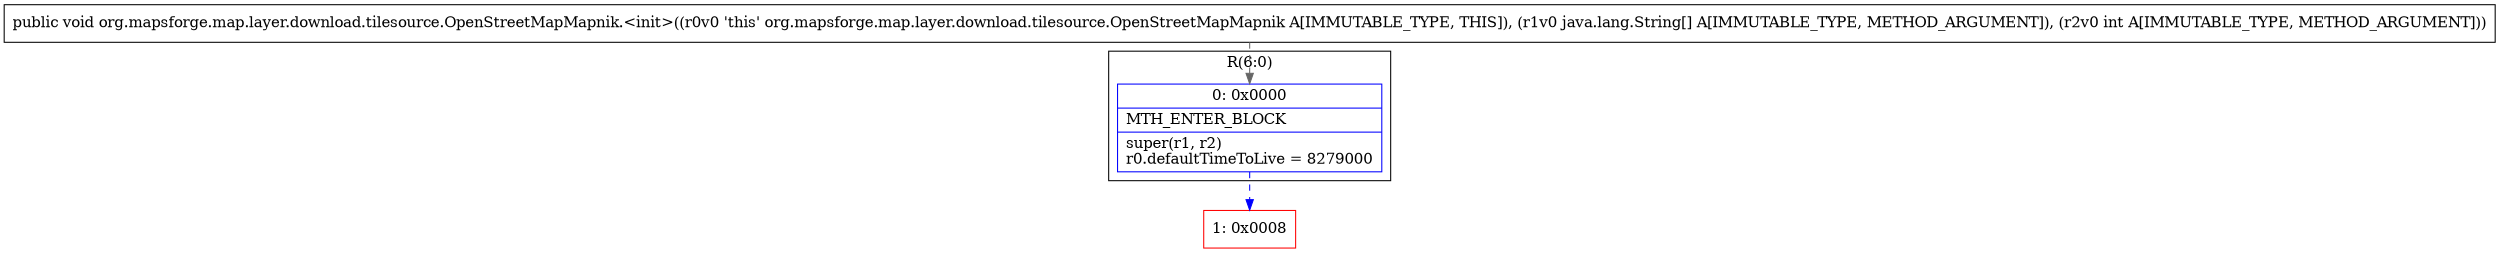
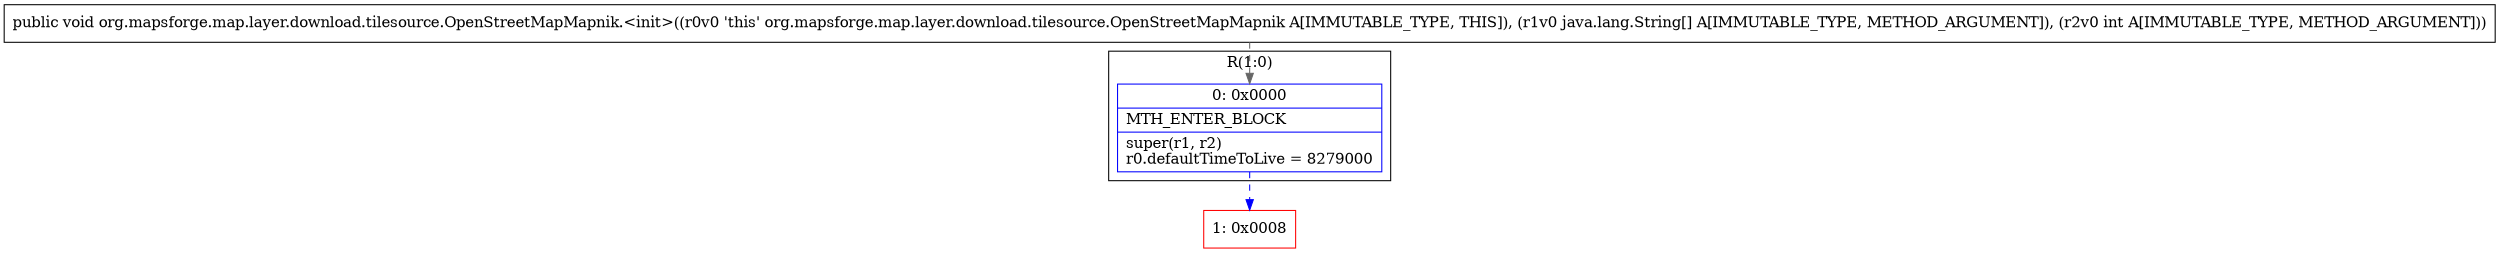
cluster "R(6:0)": label "R(6:0)" -> "R(1:0)"
